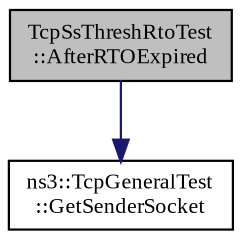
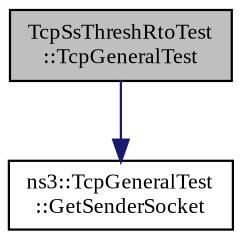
node "TcpSsThreshRtoTest ::AfterRTOExpired": label "TcpSsThreshRtoTest ::AfterRTOExpired" -> "TcpSsThreshRtoTest ::TcpGeneralTest"
